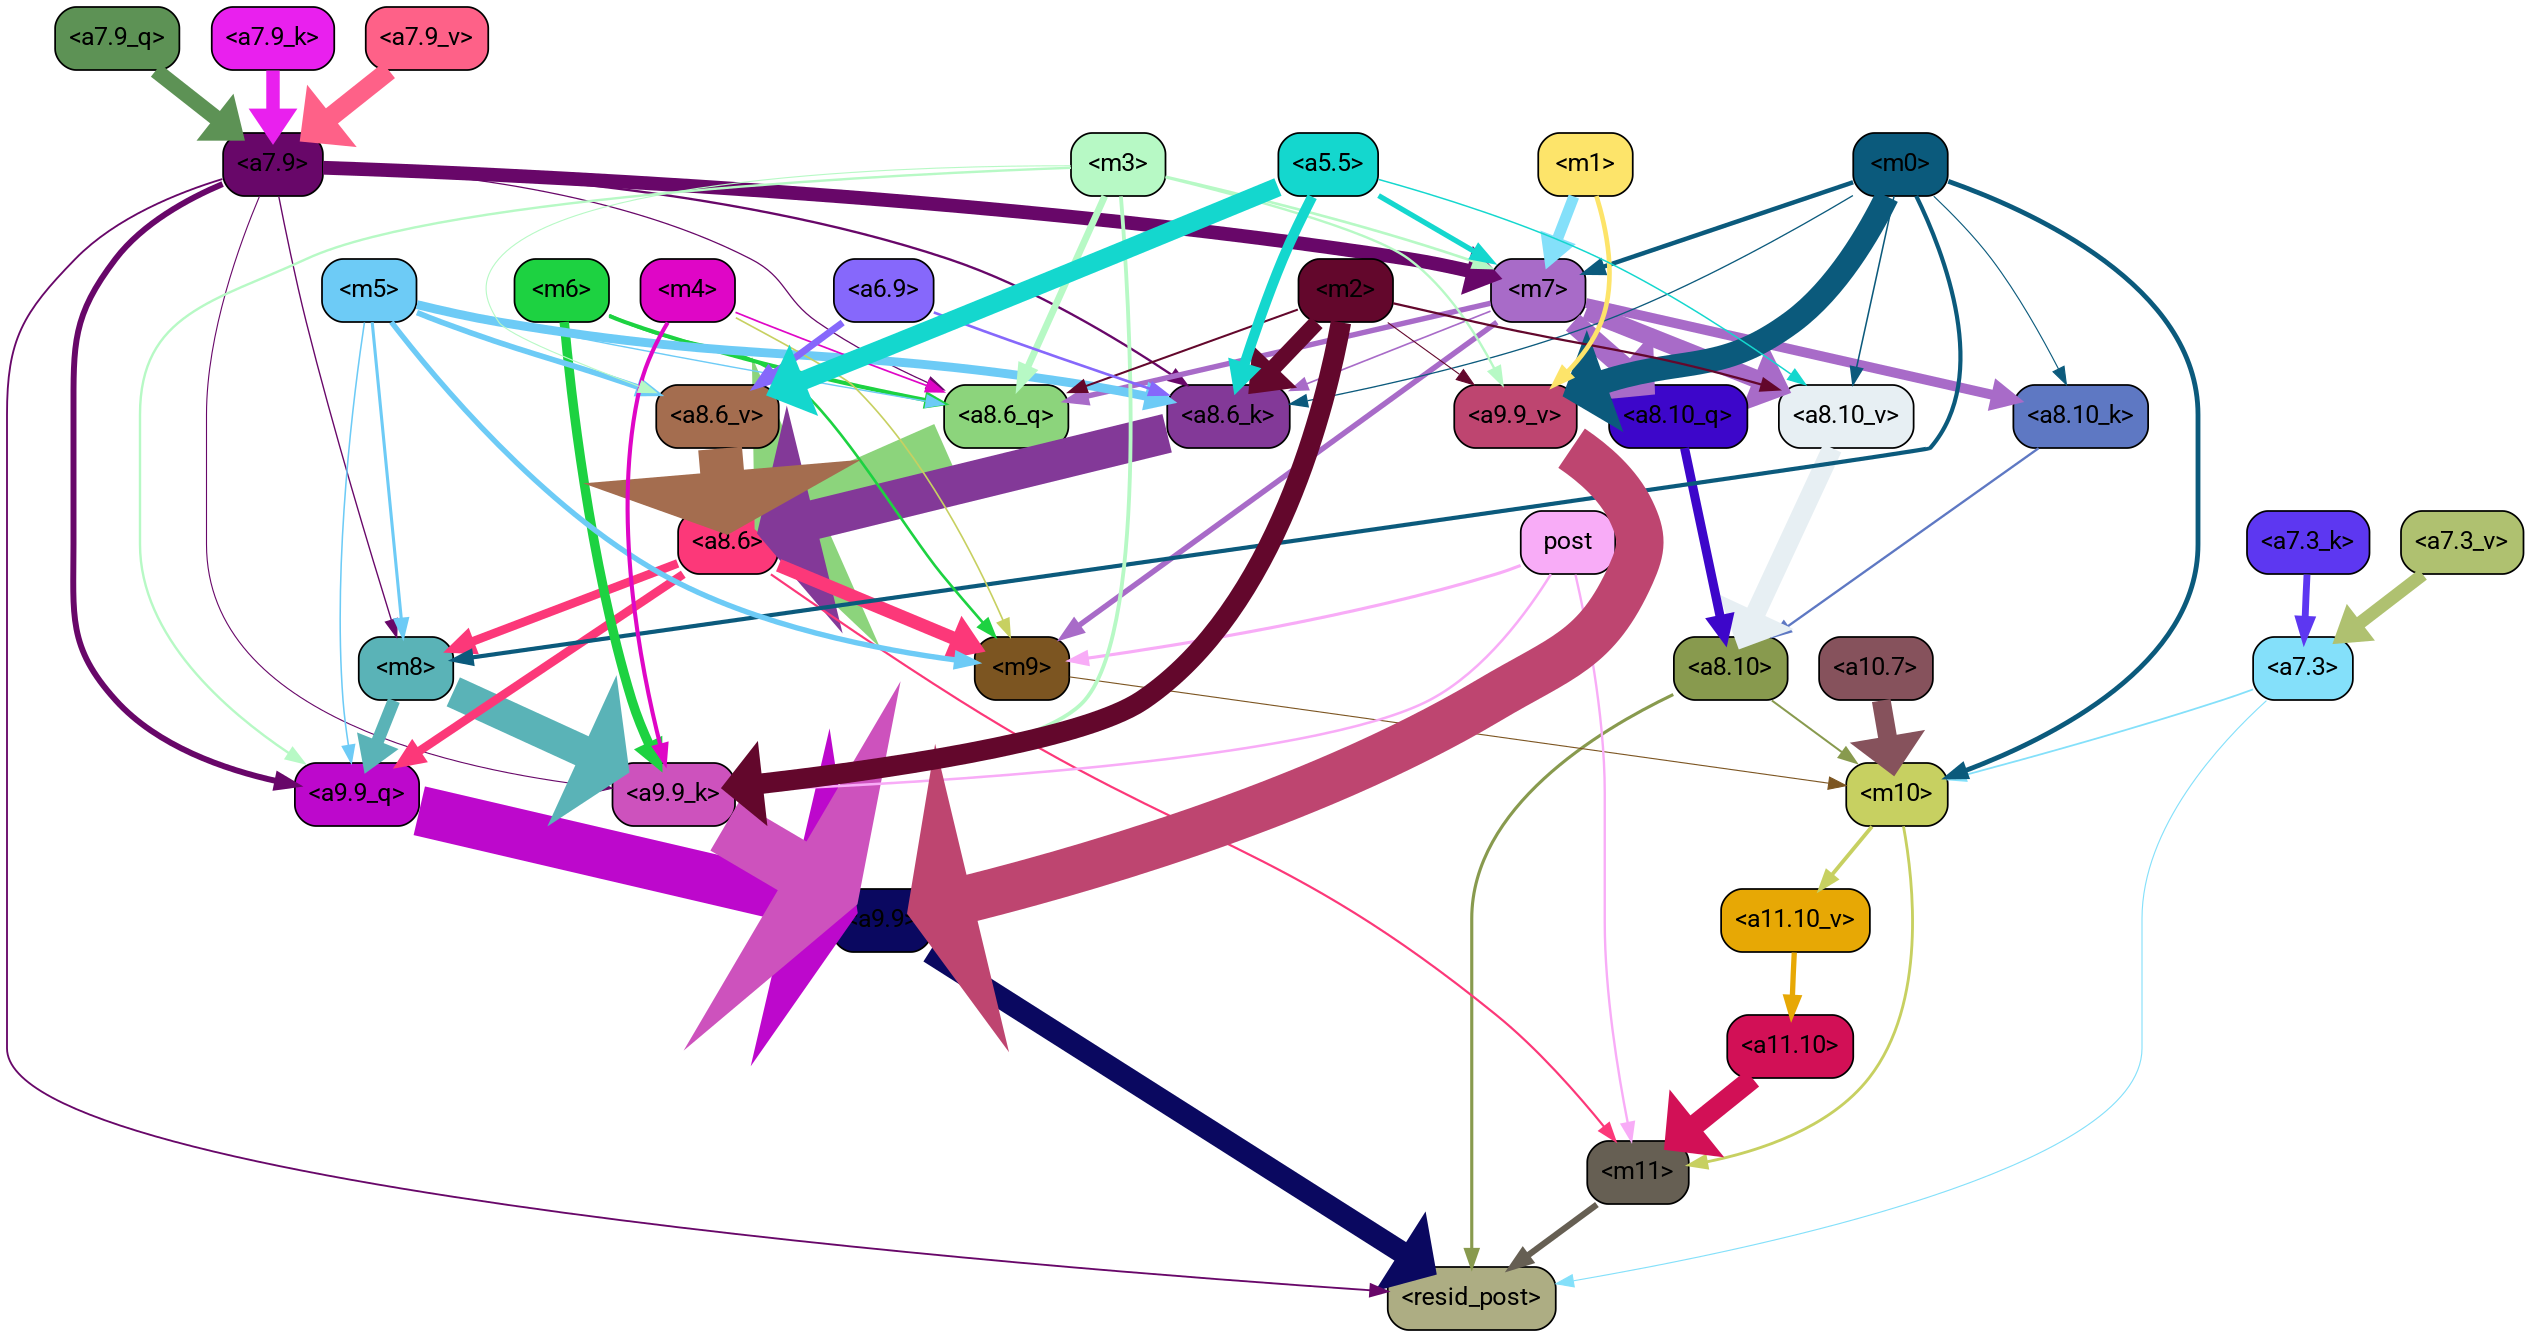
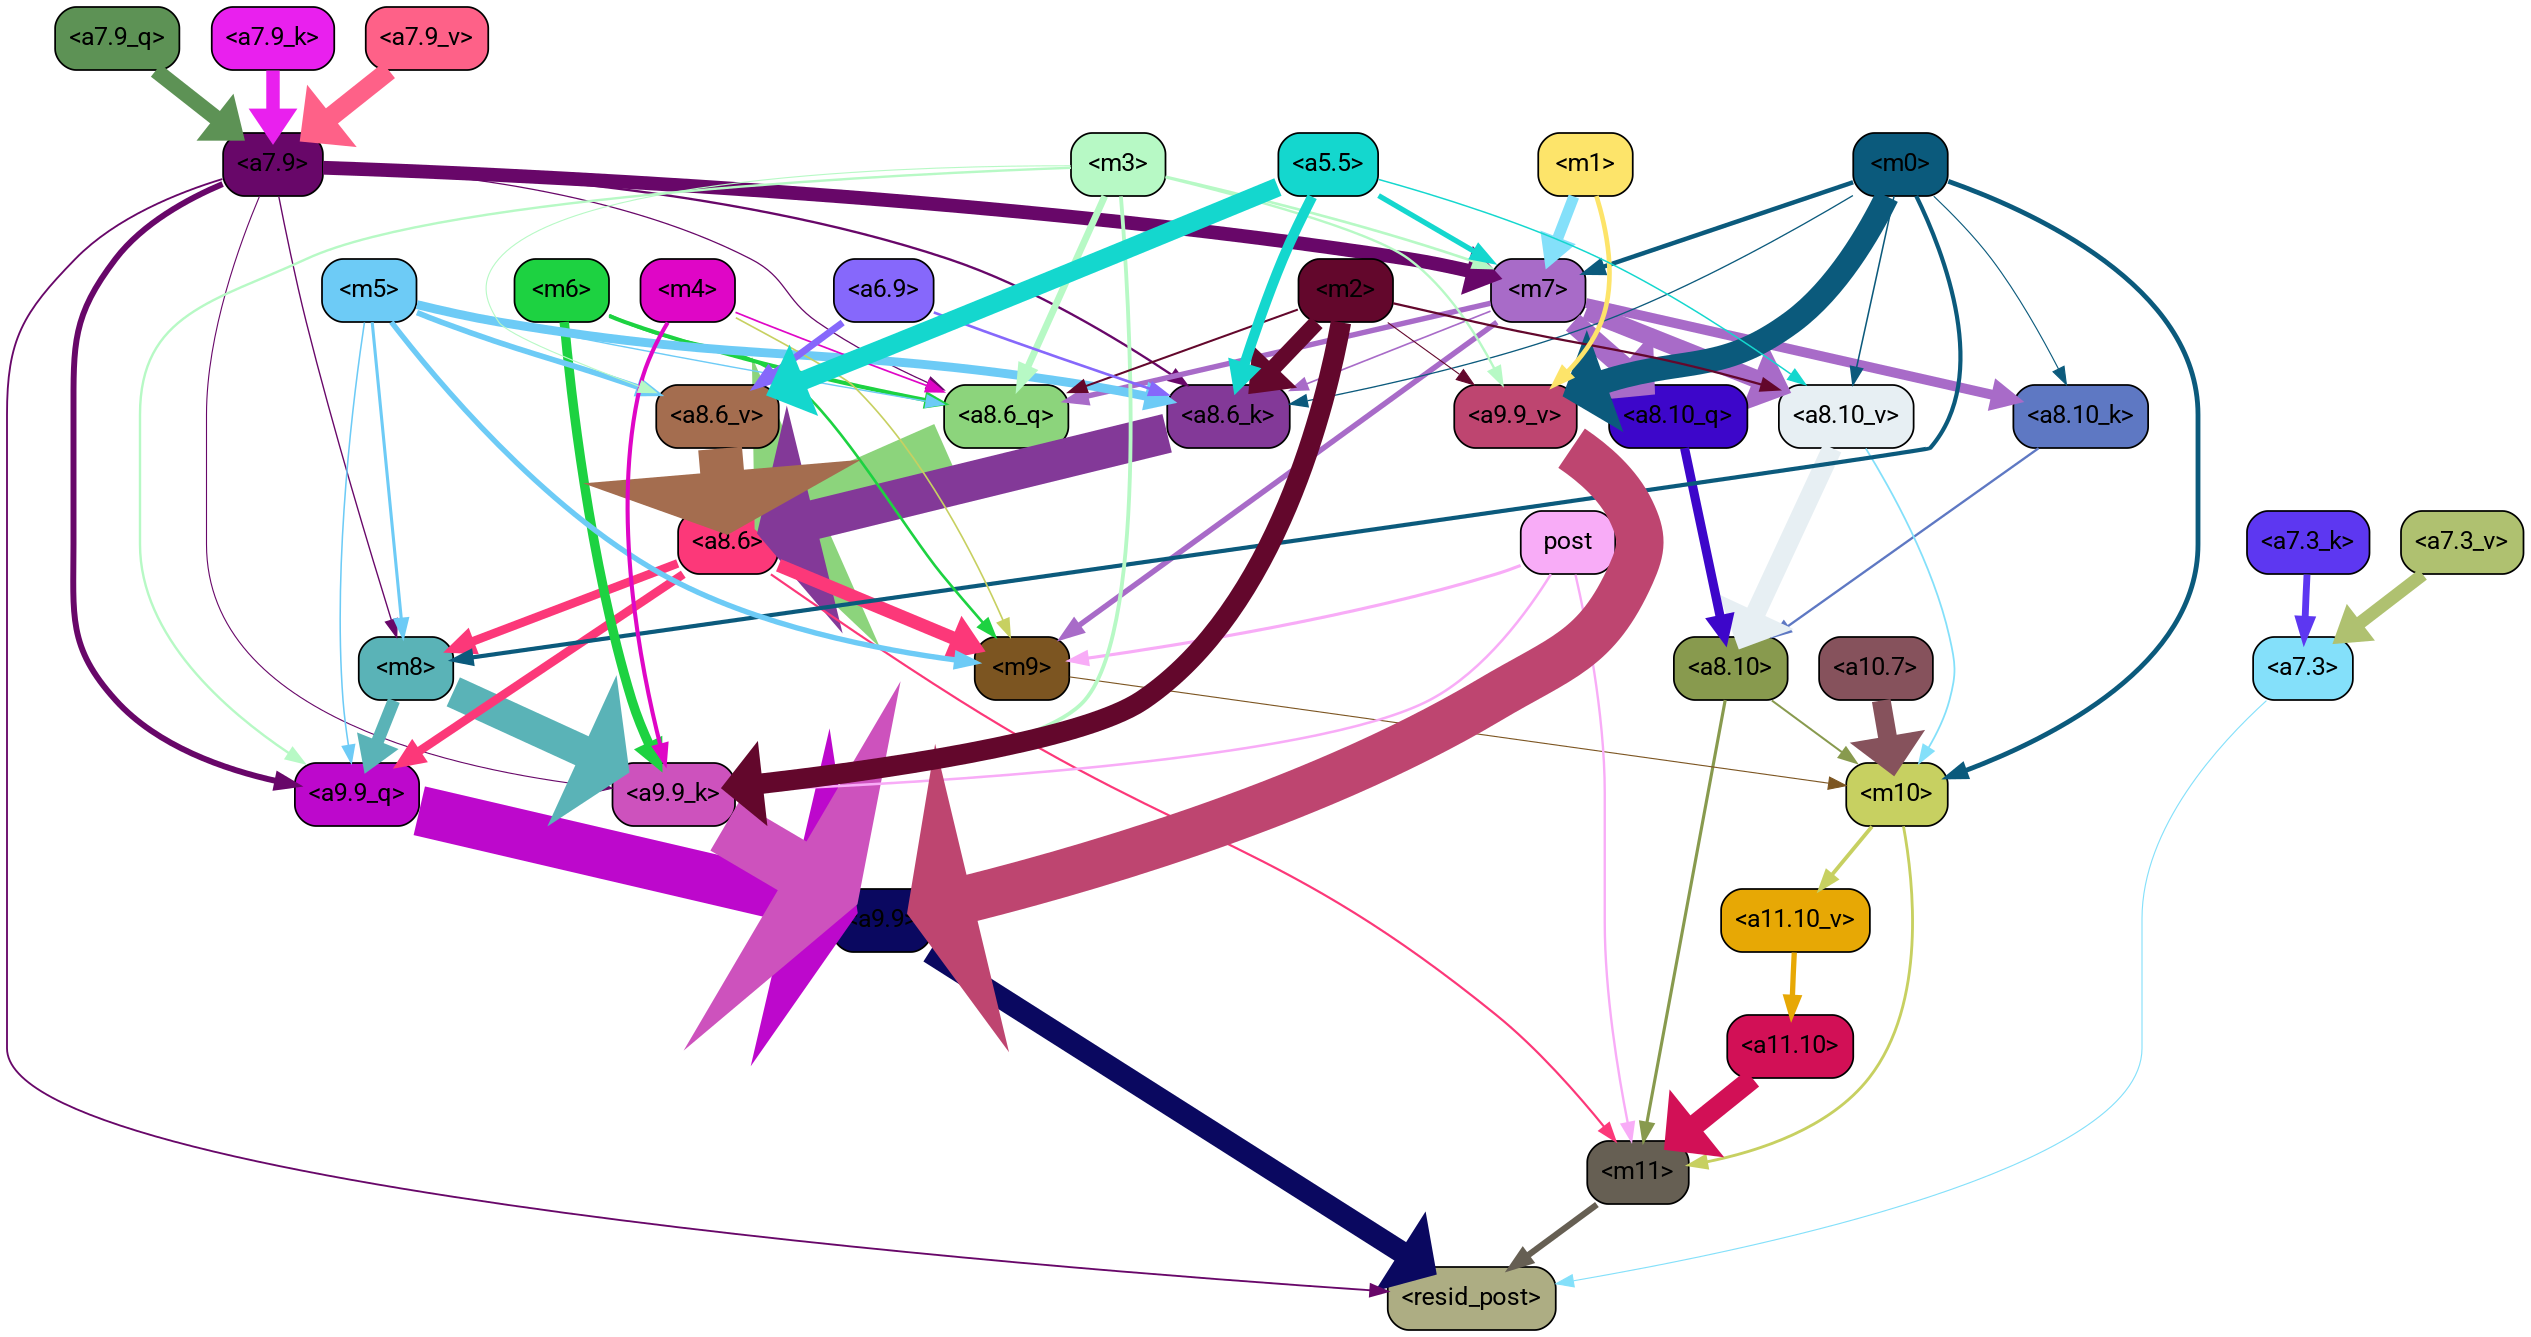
edge "<a7.3>" -> "<m10>": now "<a8.10_v>" -> "<m10>"
edge "<a8.10>" -> "<resid_post>": now "<a8.10>" -> "<m11>"
